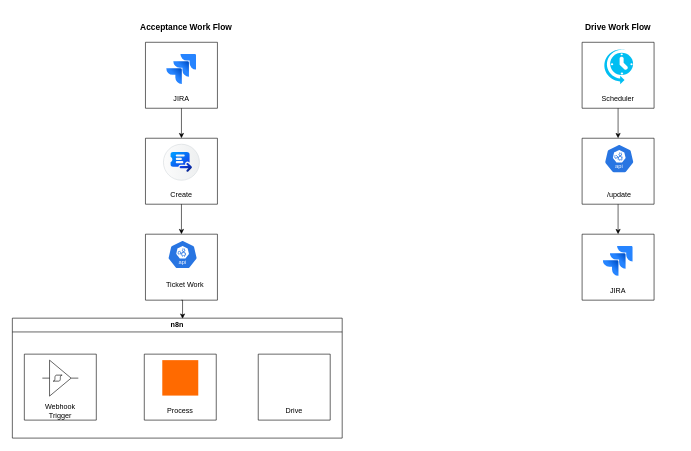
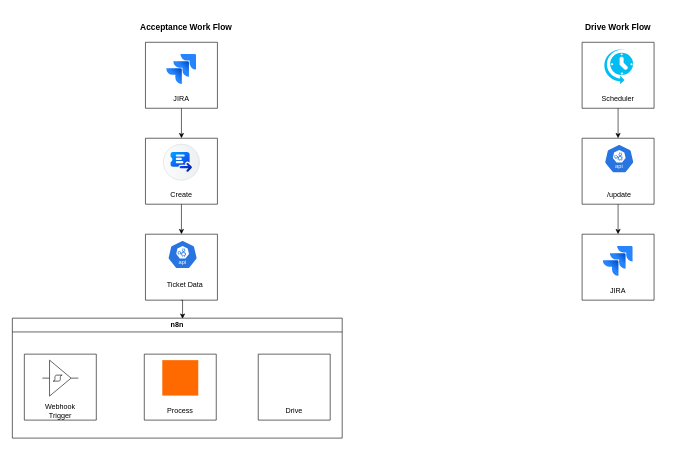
node "Ticket Work": label "Ticket Work" -> "Ticket Data"
